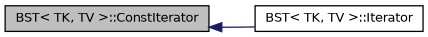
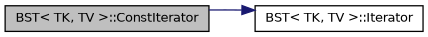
edge "BST< TK, TV >::Iterator" -> "BST< TK, TV >::ConstIterator": reversed
